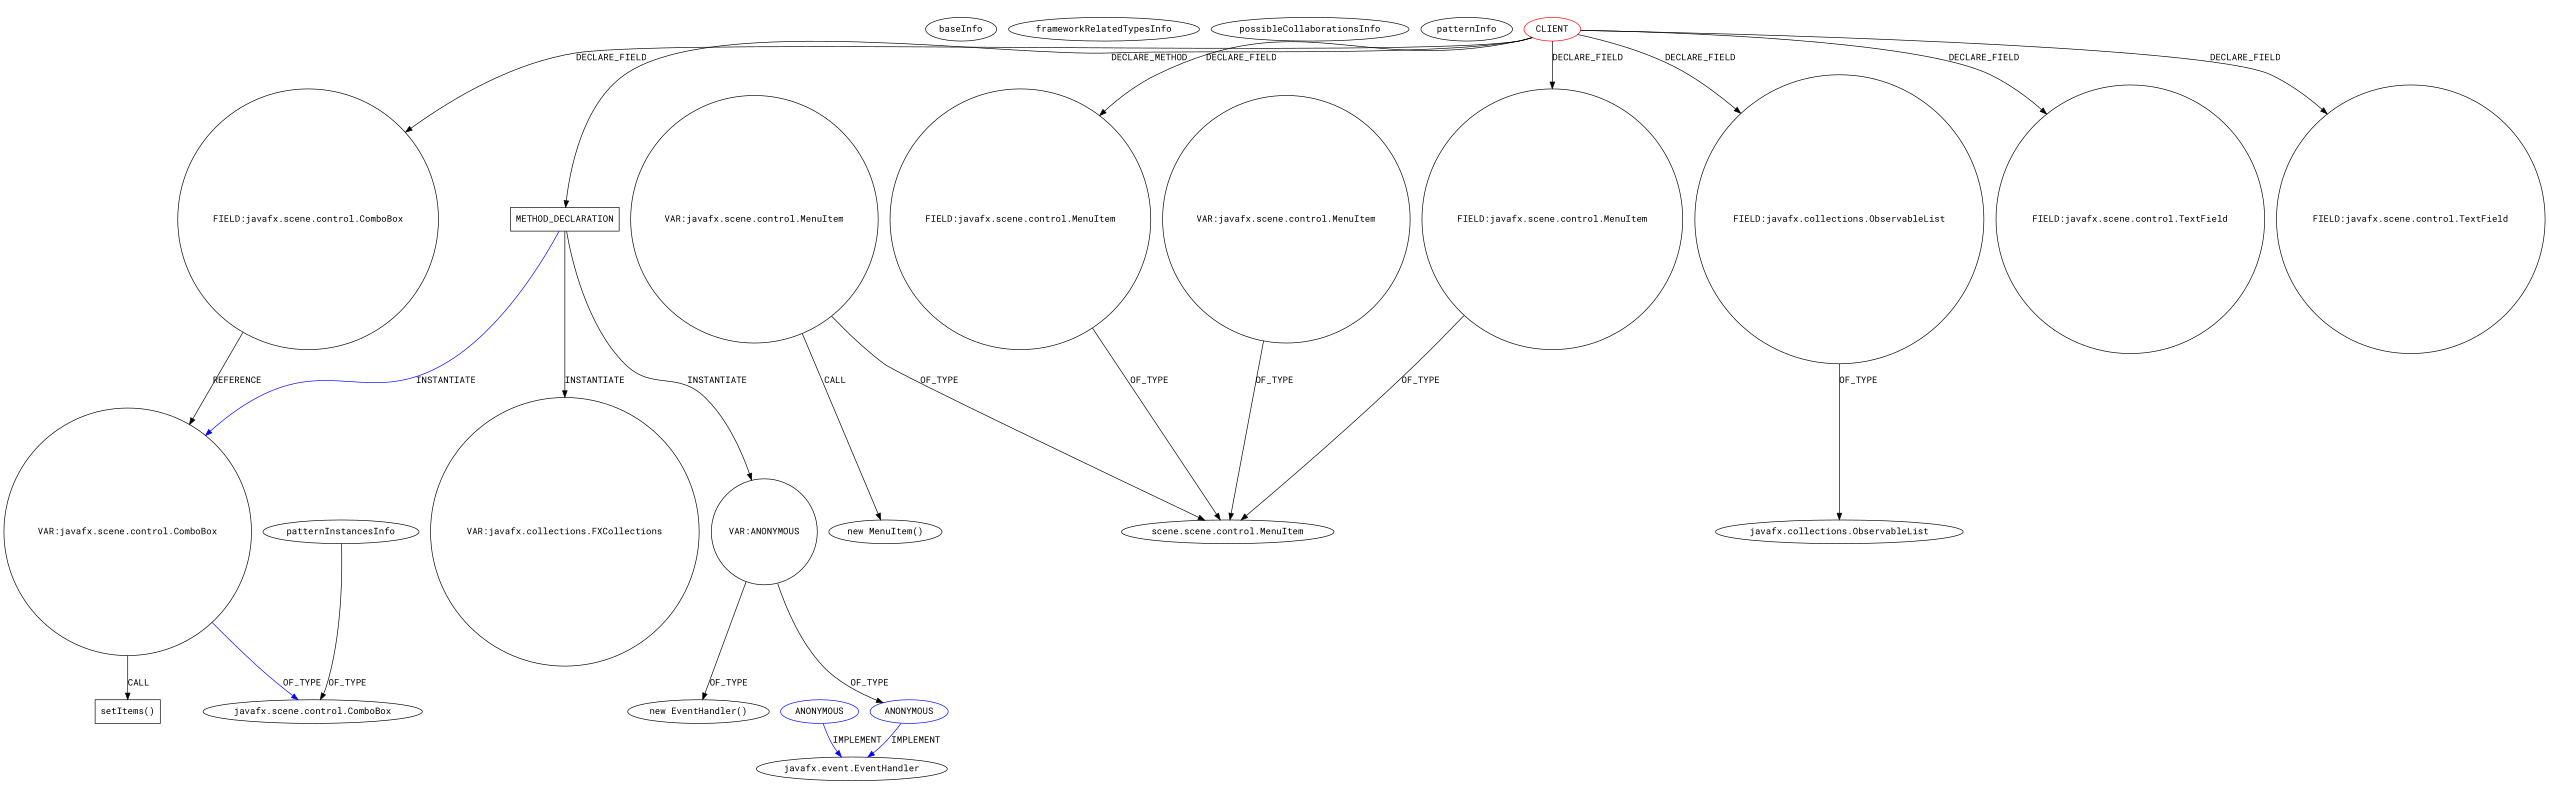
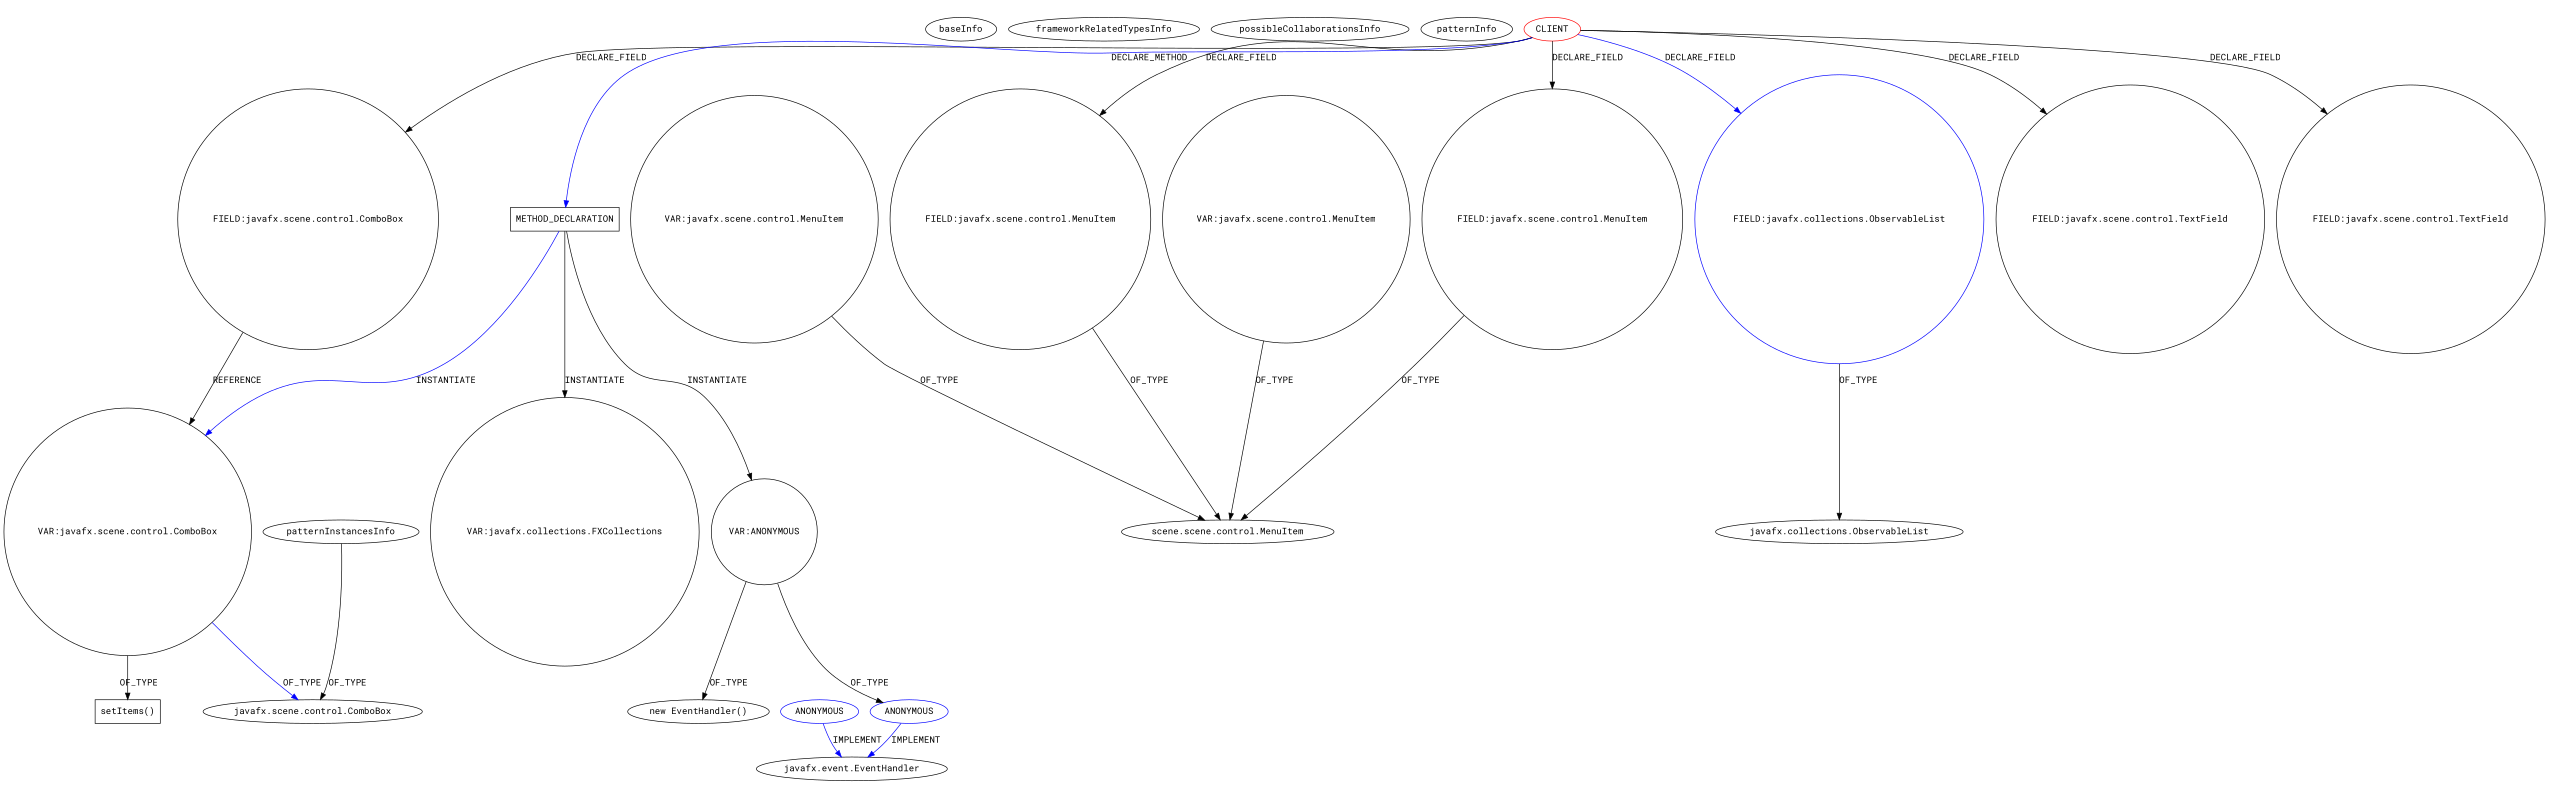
edge "CLIENT" -> "METHOD_DECLARATION": color black -> blue
edge "CLIENT" -> "FIELD:javafx.collections.ObservableList": color black -> blue
node "FIELD:javafx.collections.ObservableList": color black -> blue
node "new MenuItem()": removed
edge "VAR:javafx.scene.control.ComboBox" -> "setItems()": label "CALL" -> "OF_TYPE"
